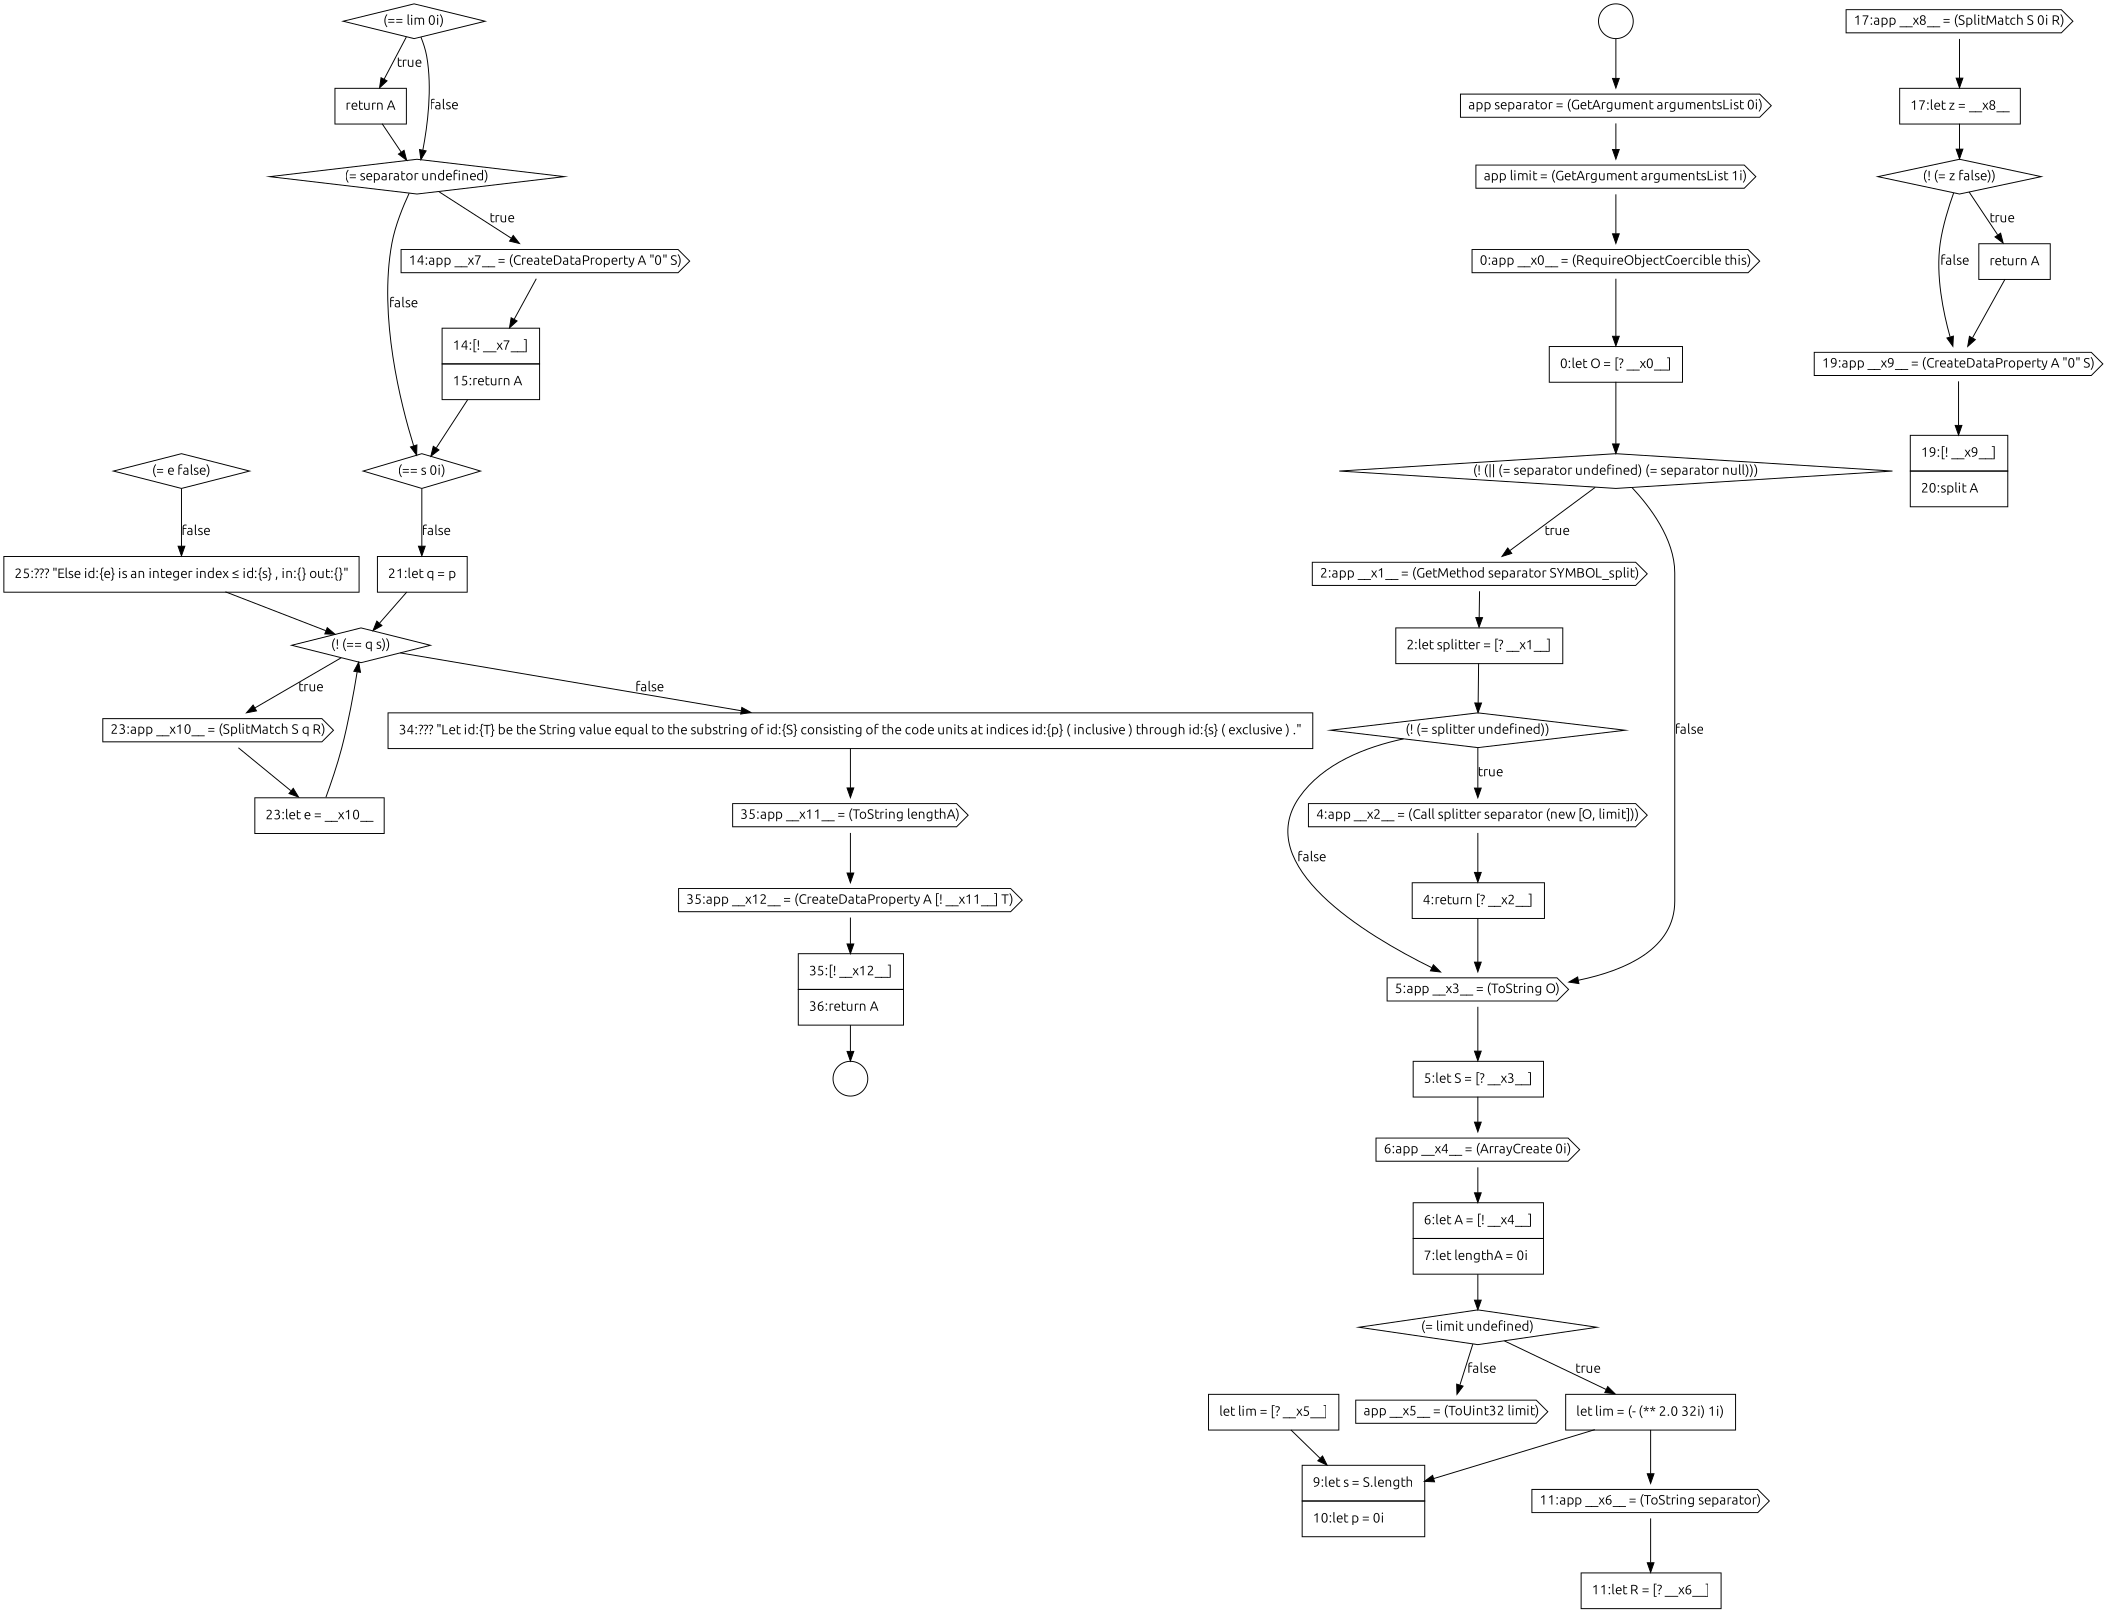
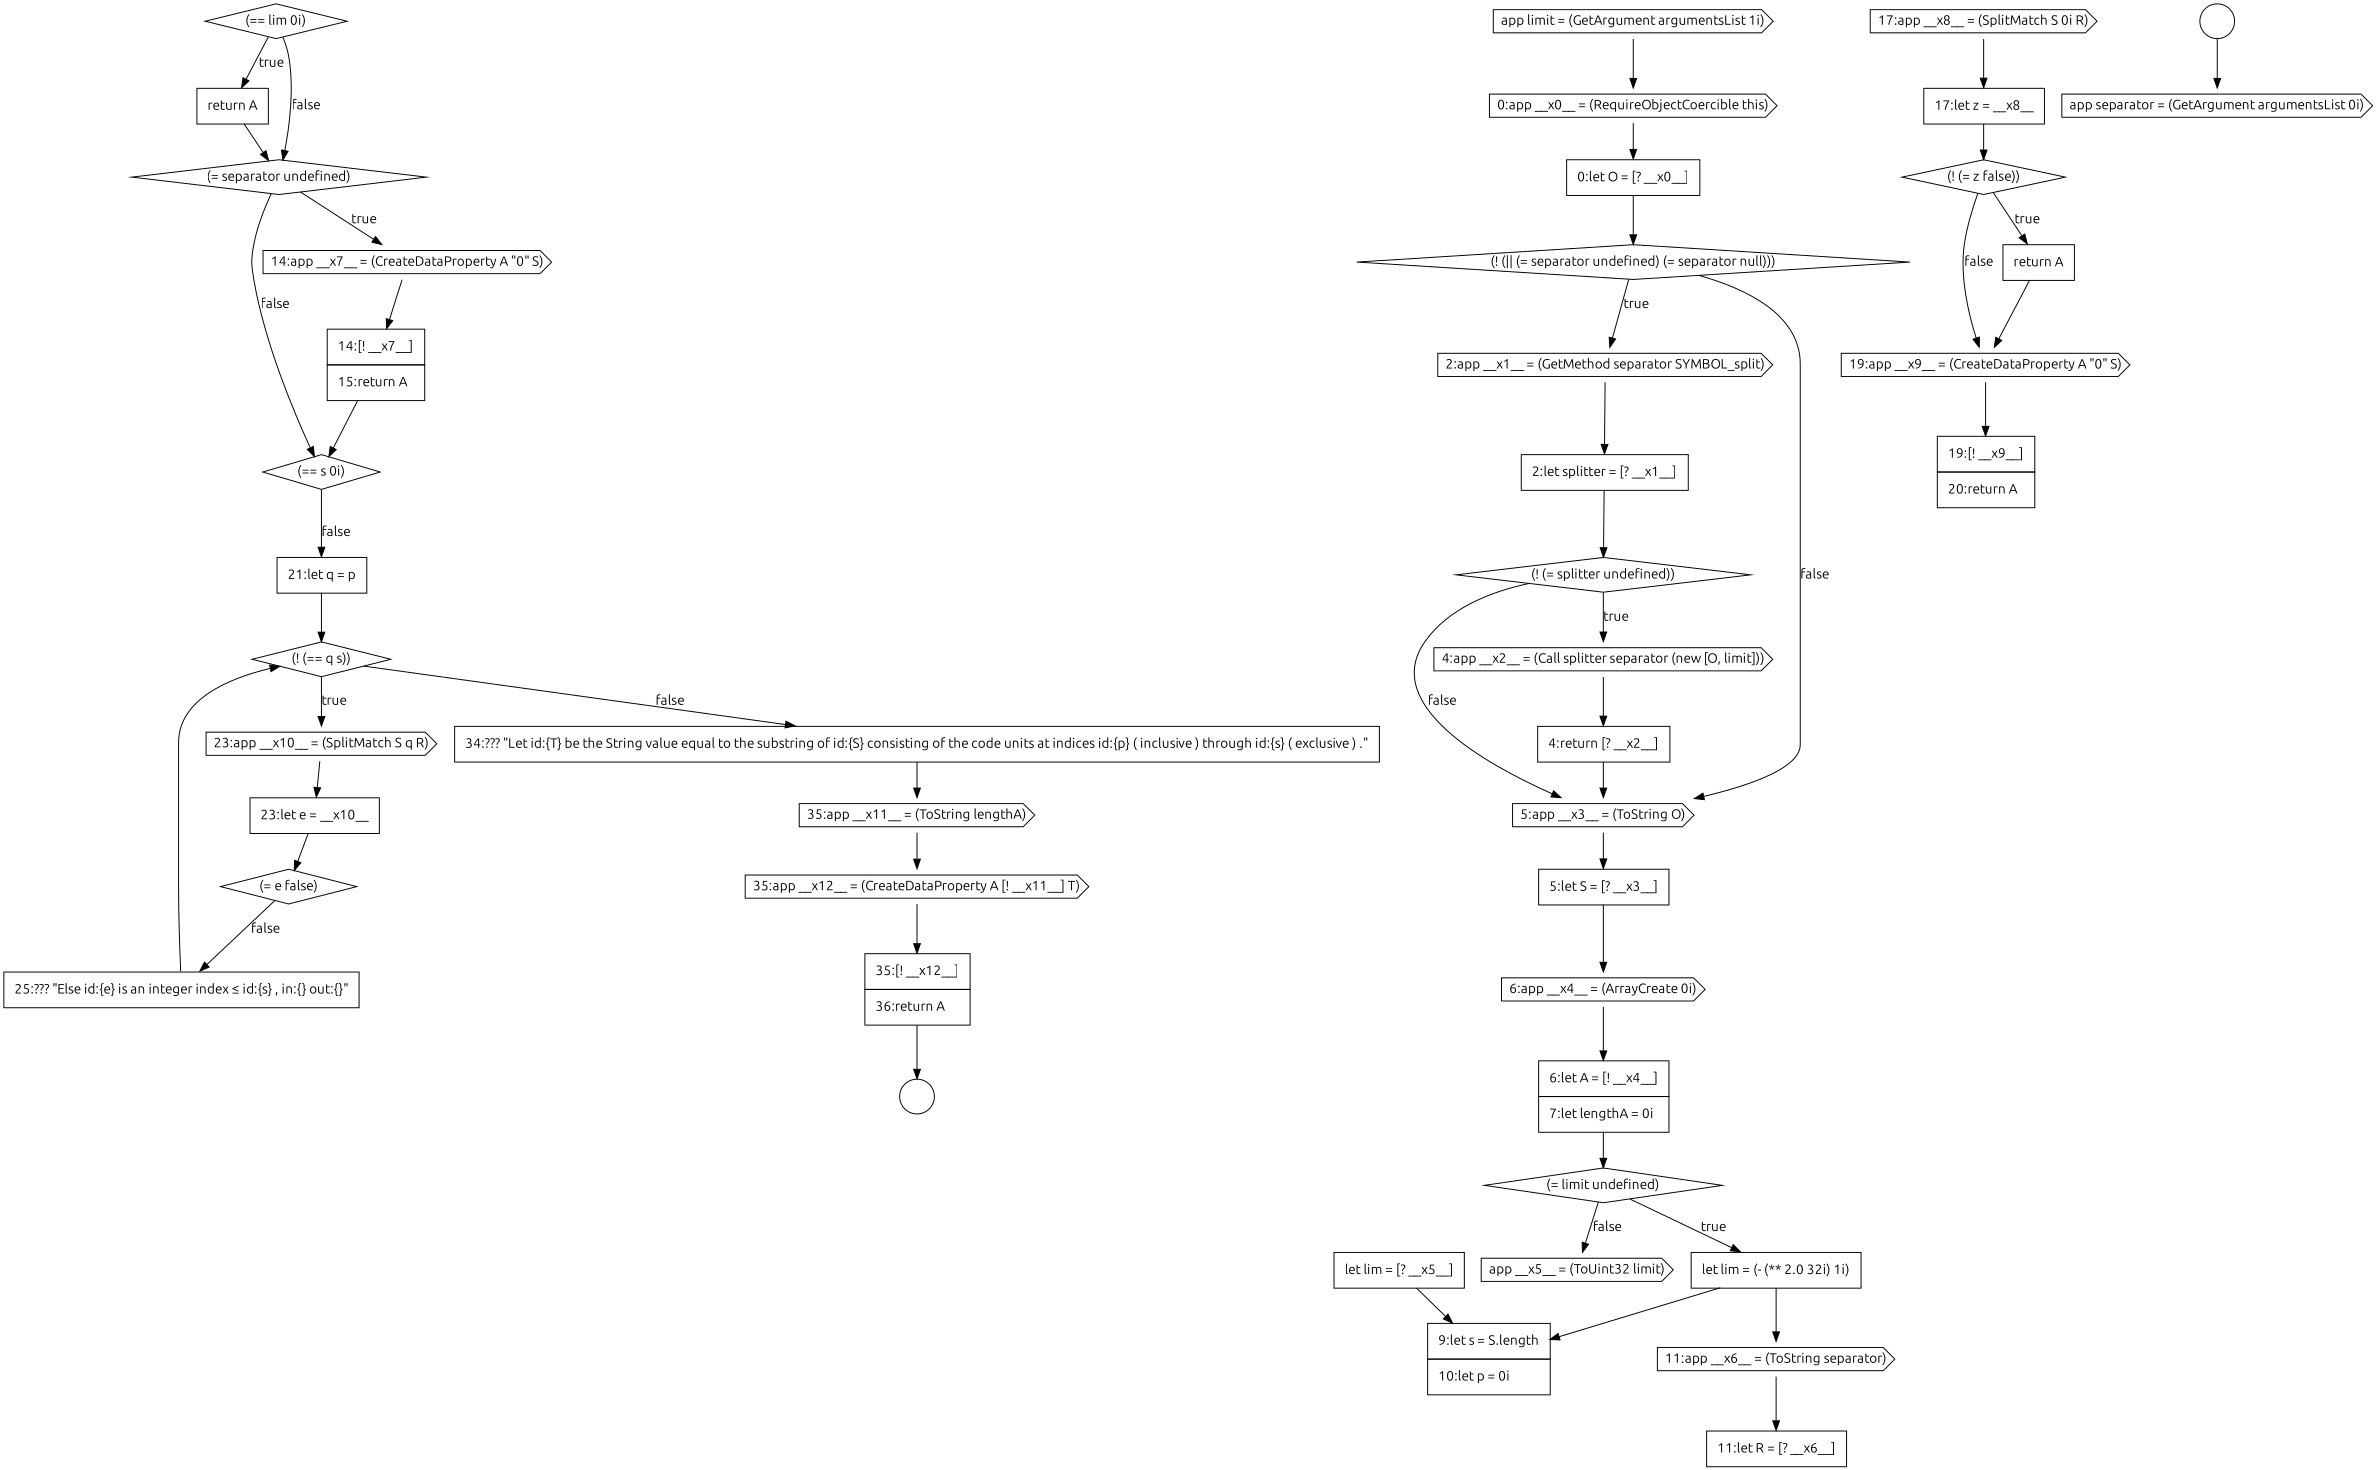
edge "app separator = (GetArgument argumentsList 0i)" -> "app limit = (GetArgument argumentsList 1i)": removed
node "19:[! __x9__]": text "20:split A" -> "20:return A"
edge "23:let e = __x10__" -> "(! (== q s))": now "23:let e = __x10__" -> "(= e false)"
